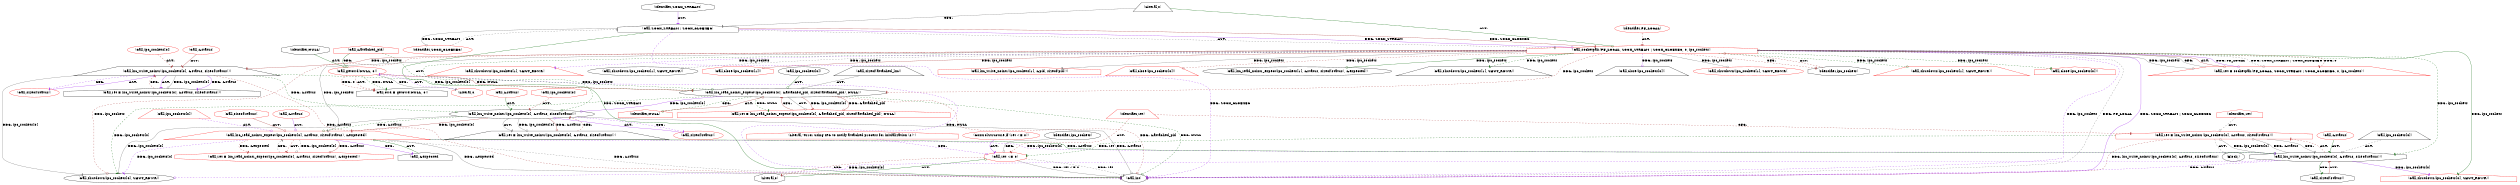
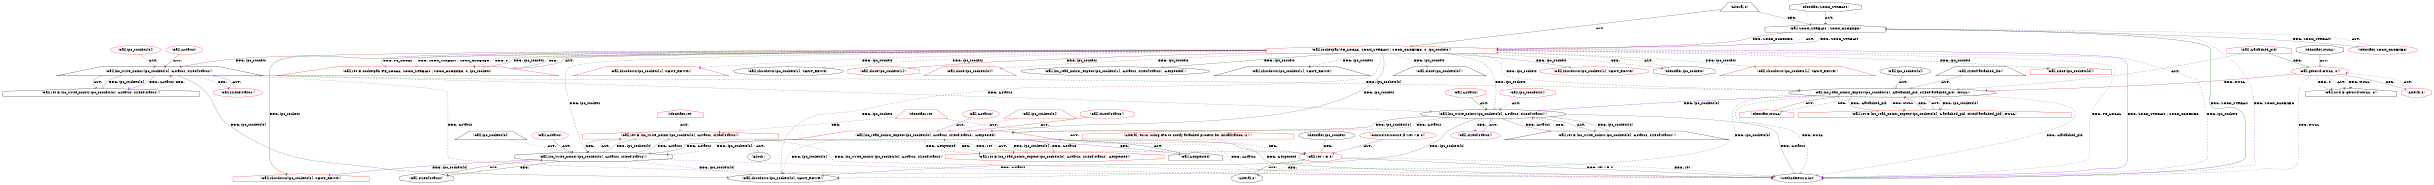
edge "(Identifier,SOCK_STREAM)" -> "(Call,SOCK_STREAM | SOCK_CLOEXEC)": color purple -> brown
node "(Identifier,PF_LOCAL)": removed
node "(Call,lxc_write_nointr(ipc_sockets[1], &pid, sizeof(pid)))": removed
node "(Call,int)": label "(Call,int)" -> "(MethodReturn,int)"
